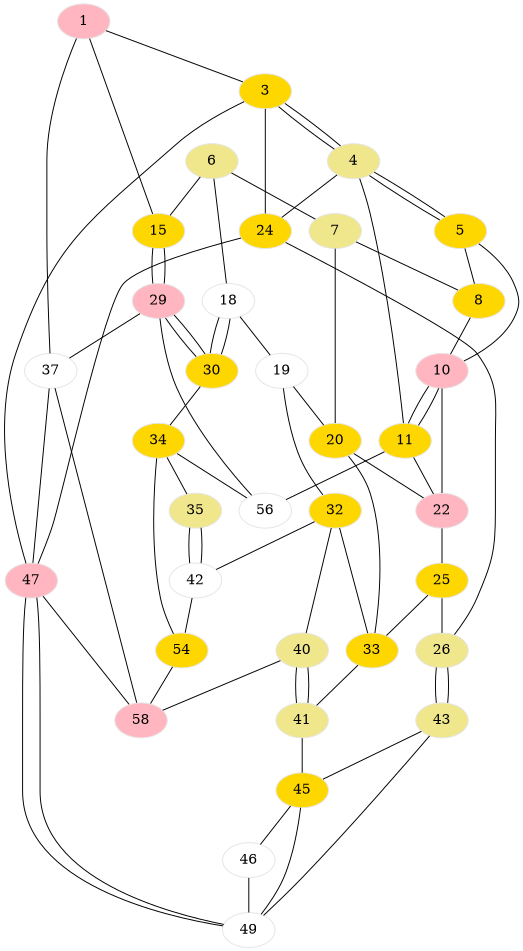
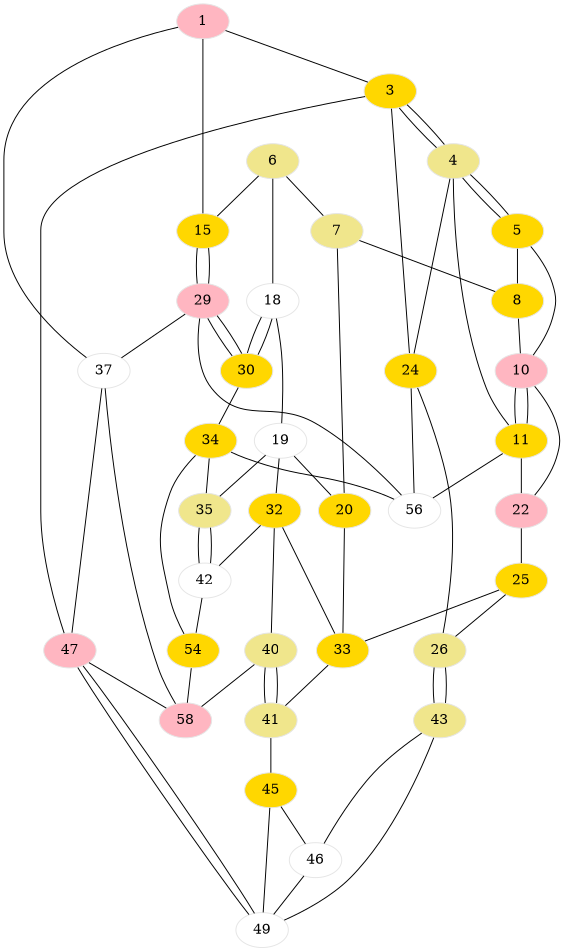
edge "24" -- "47": now "24" -- "56"
edge "19" -- "35": added
edge "20" -- "22": removed
edge "43" -- "45": now "43" -- "46"
